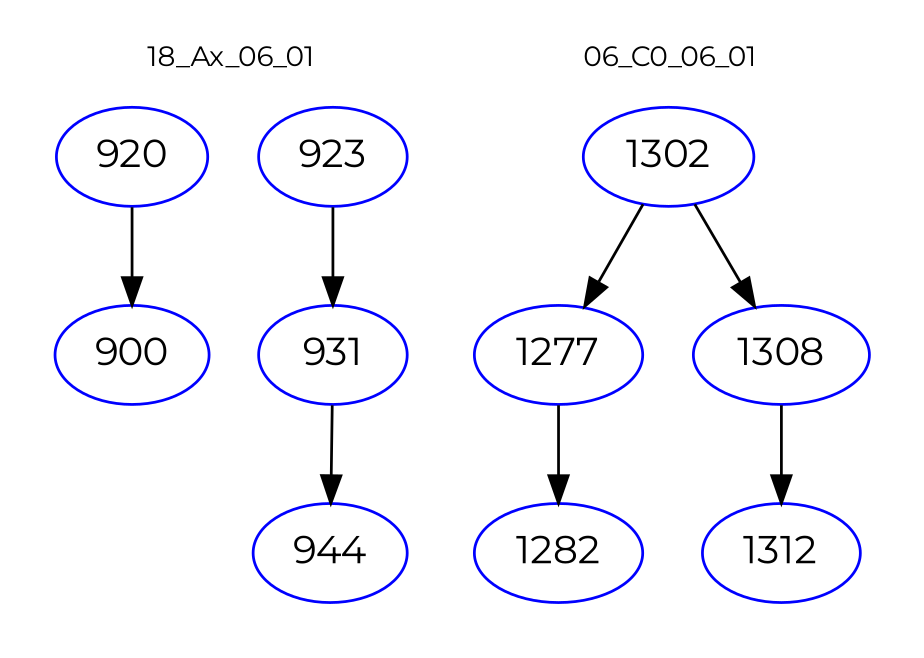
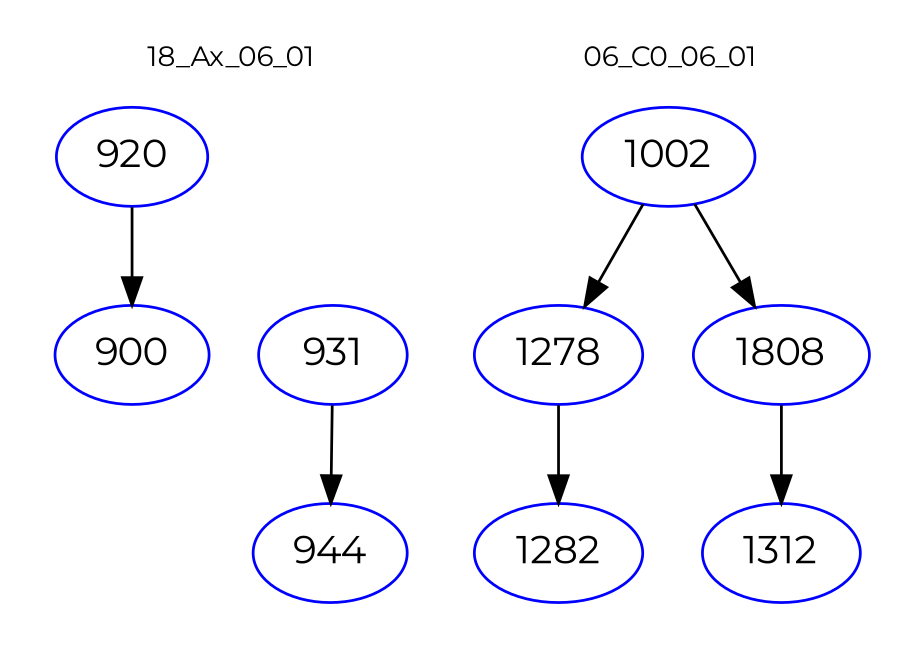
node "923": removed
node "1302": label "1302" -> "1002"
node "1277": label "1277" -> "1278"
node "1308": label "1308" -> "1808"
